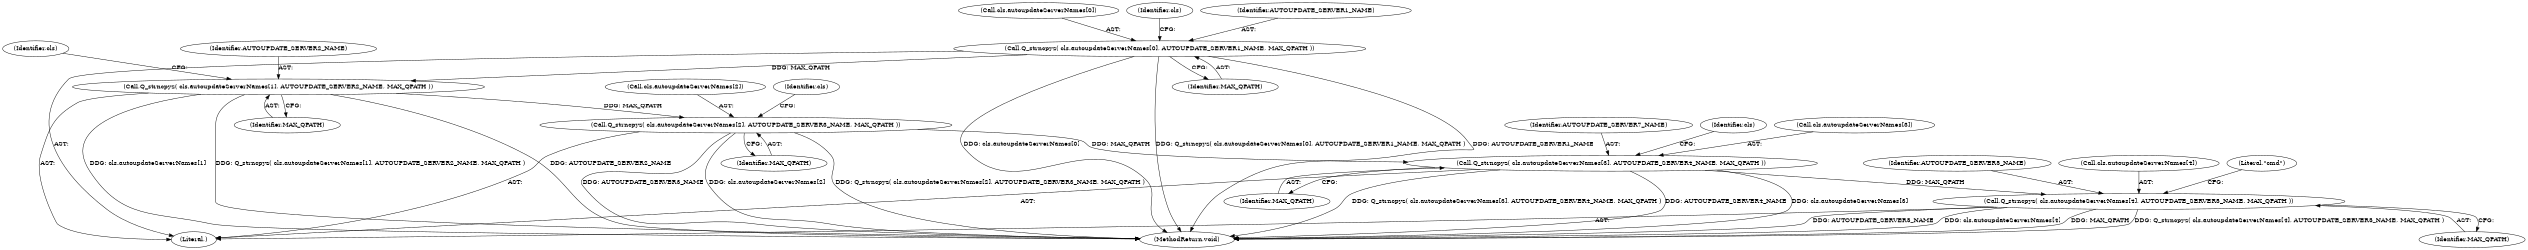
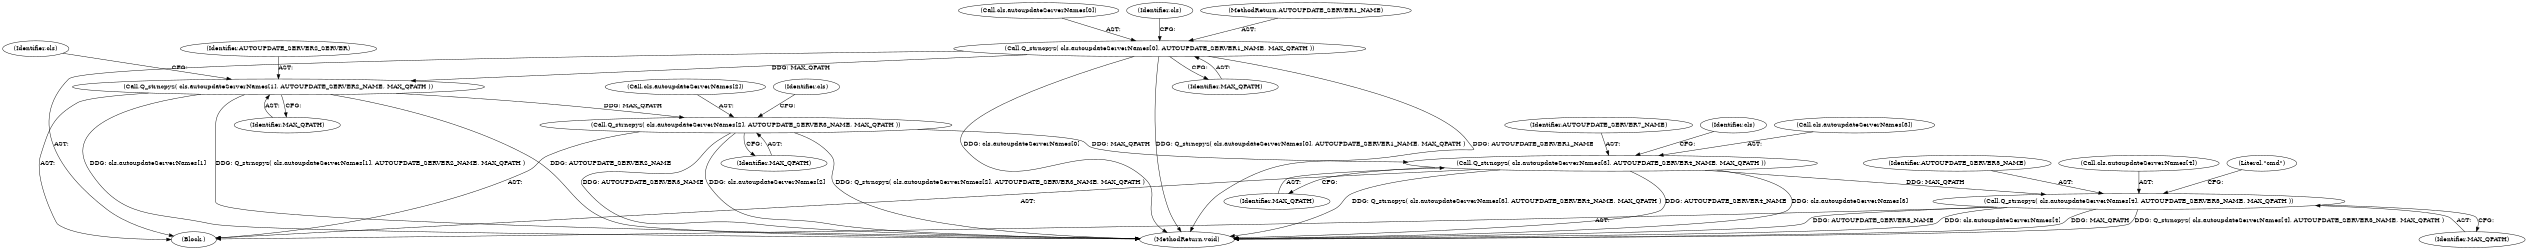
node "(Identifier,AUTOUPDATE_SERVER1_NAME)": label "(Identifier,AUTOUPDATE_SERVER1_NAME)" -> "(MethodReturn,AUTOUPDATE_SERVER1_NAME)"
node "(Identifier,AUTOUPDATE_SERVER2_NAME)": label "(Identifier,AUTOUPDATE_SERVER2_NAME)" -> "(Identifier,AUTOUPDATE_SERVER2_SERVER)"
node "(Literal,)": label "(Literal,)" -> "(Block,)"
